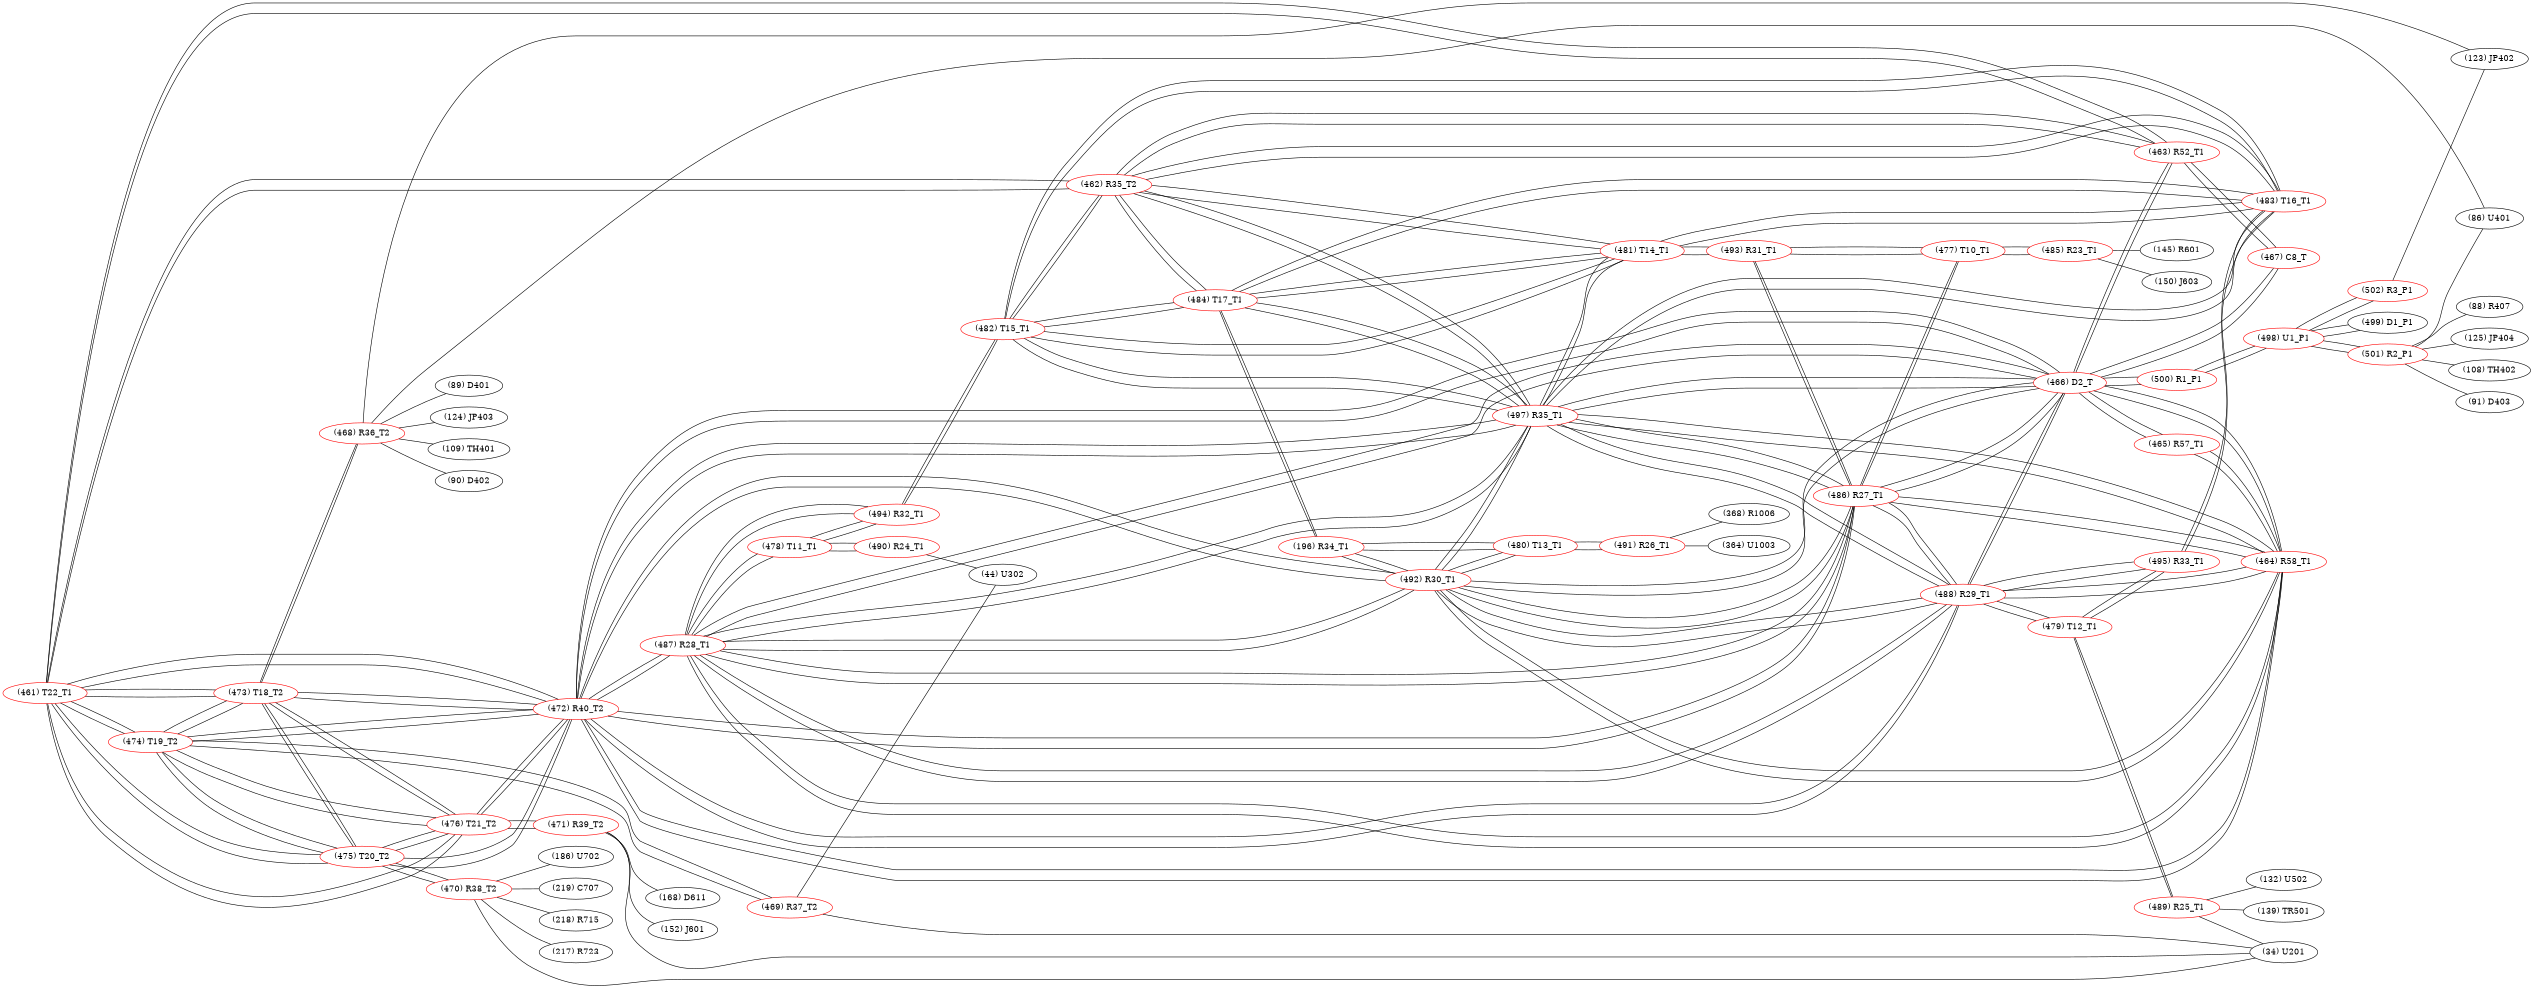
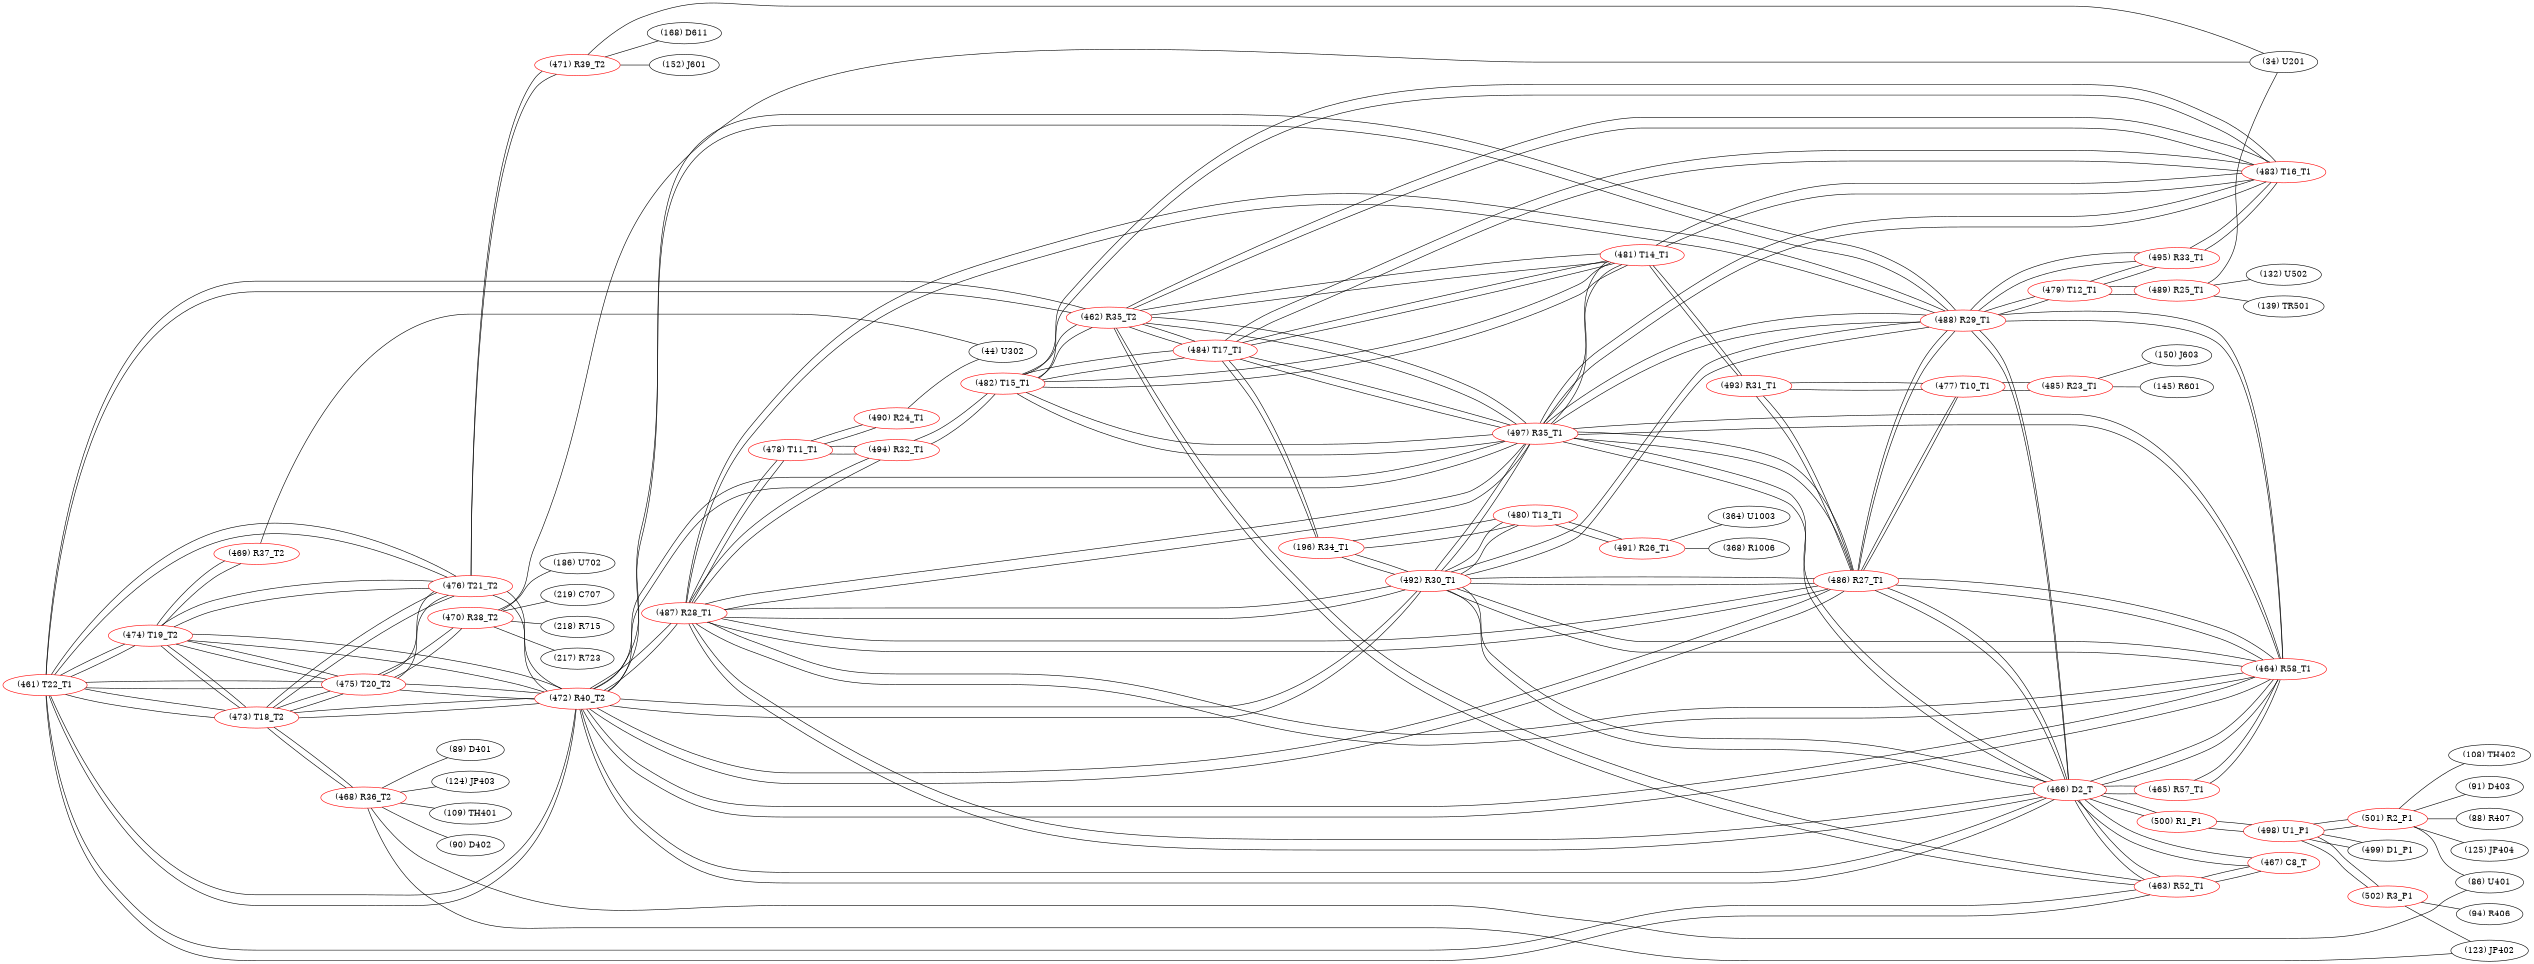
node "(94) R406": added
edge "(469) R37_T2" -- "(34) U201": removed
